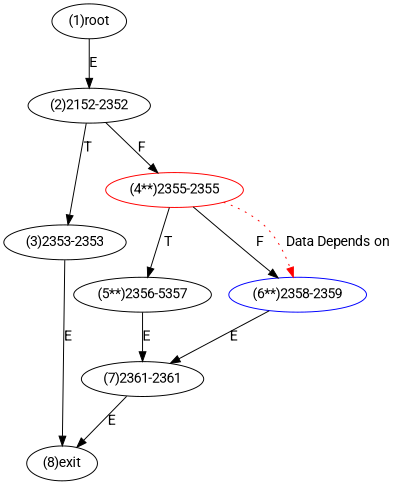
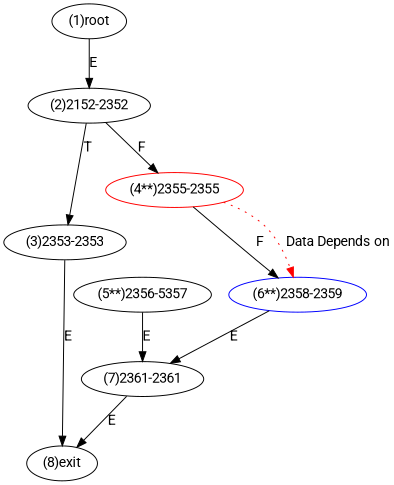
edge "(4**)2355-2355" -> "(5**)2356-5357": removed, label "T"
